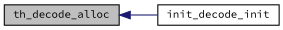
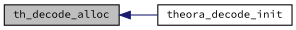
node "init_decode_init": label "init_decode_init" -> "theora_decode_init"
